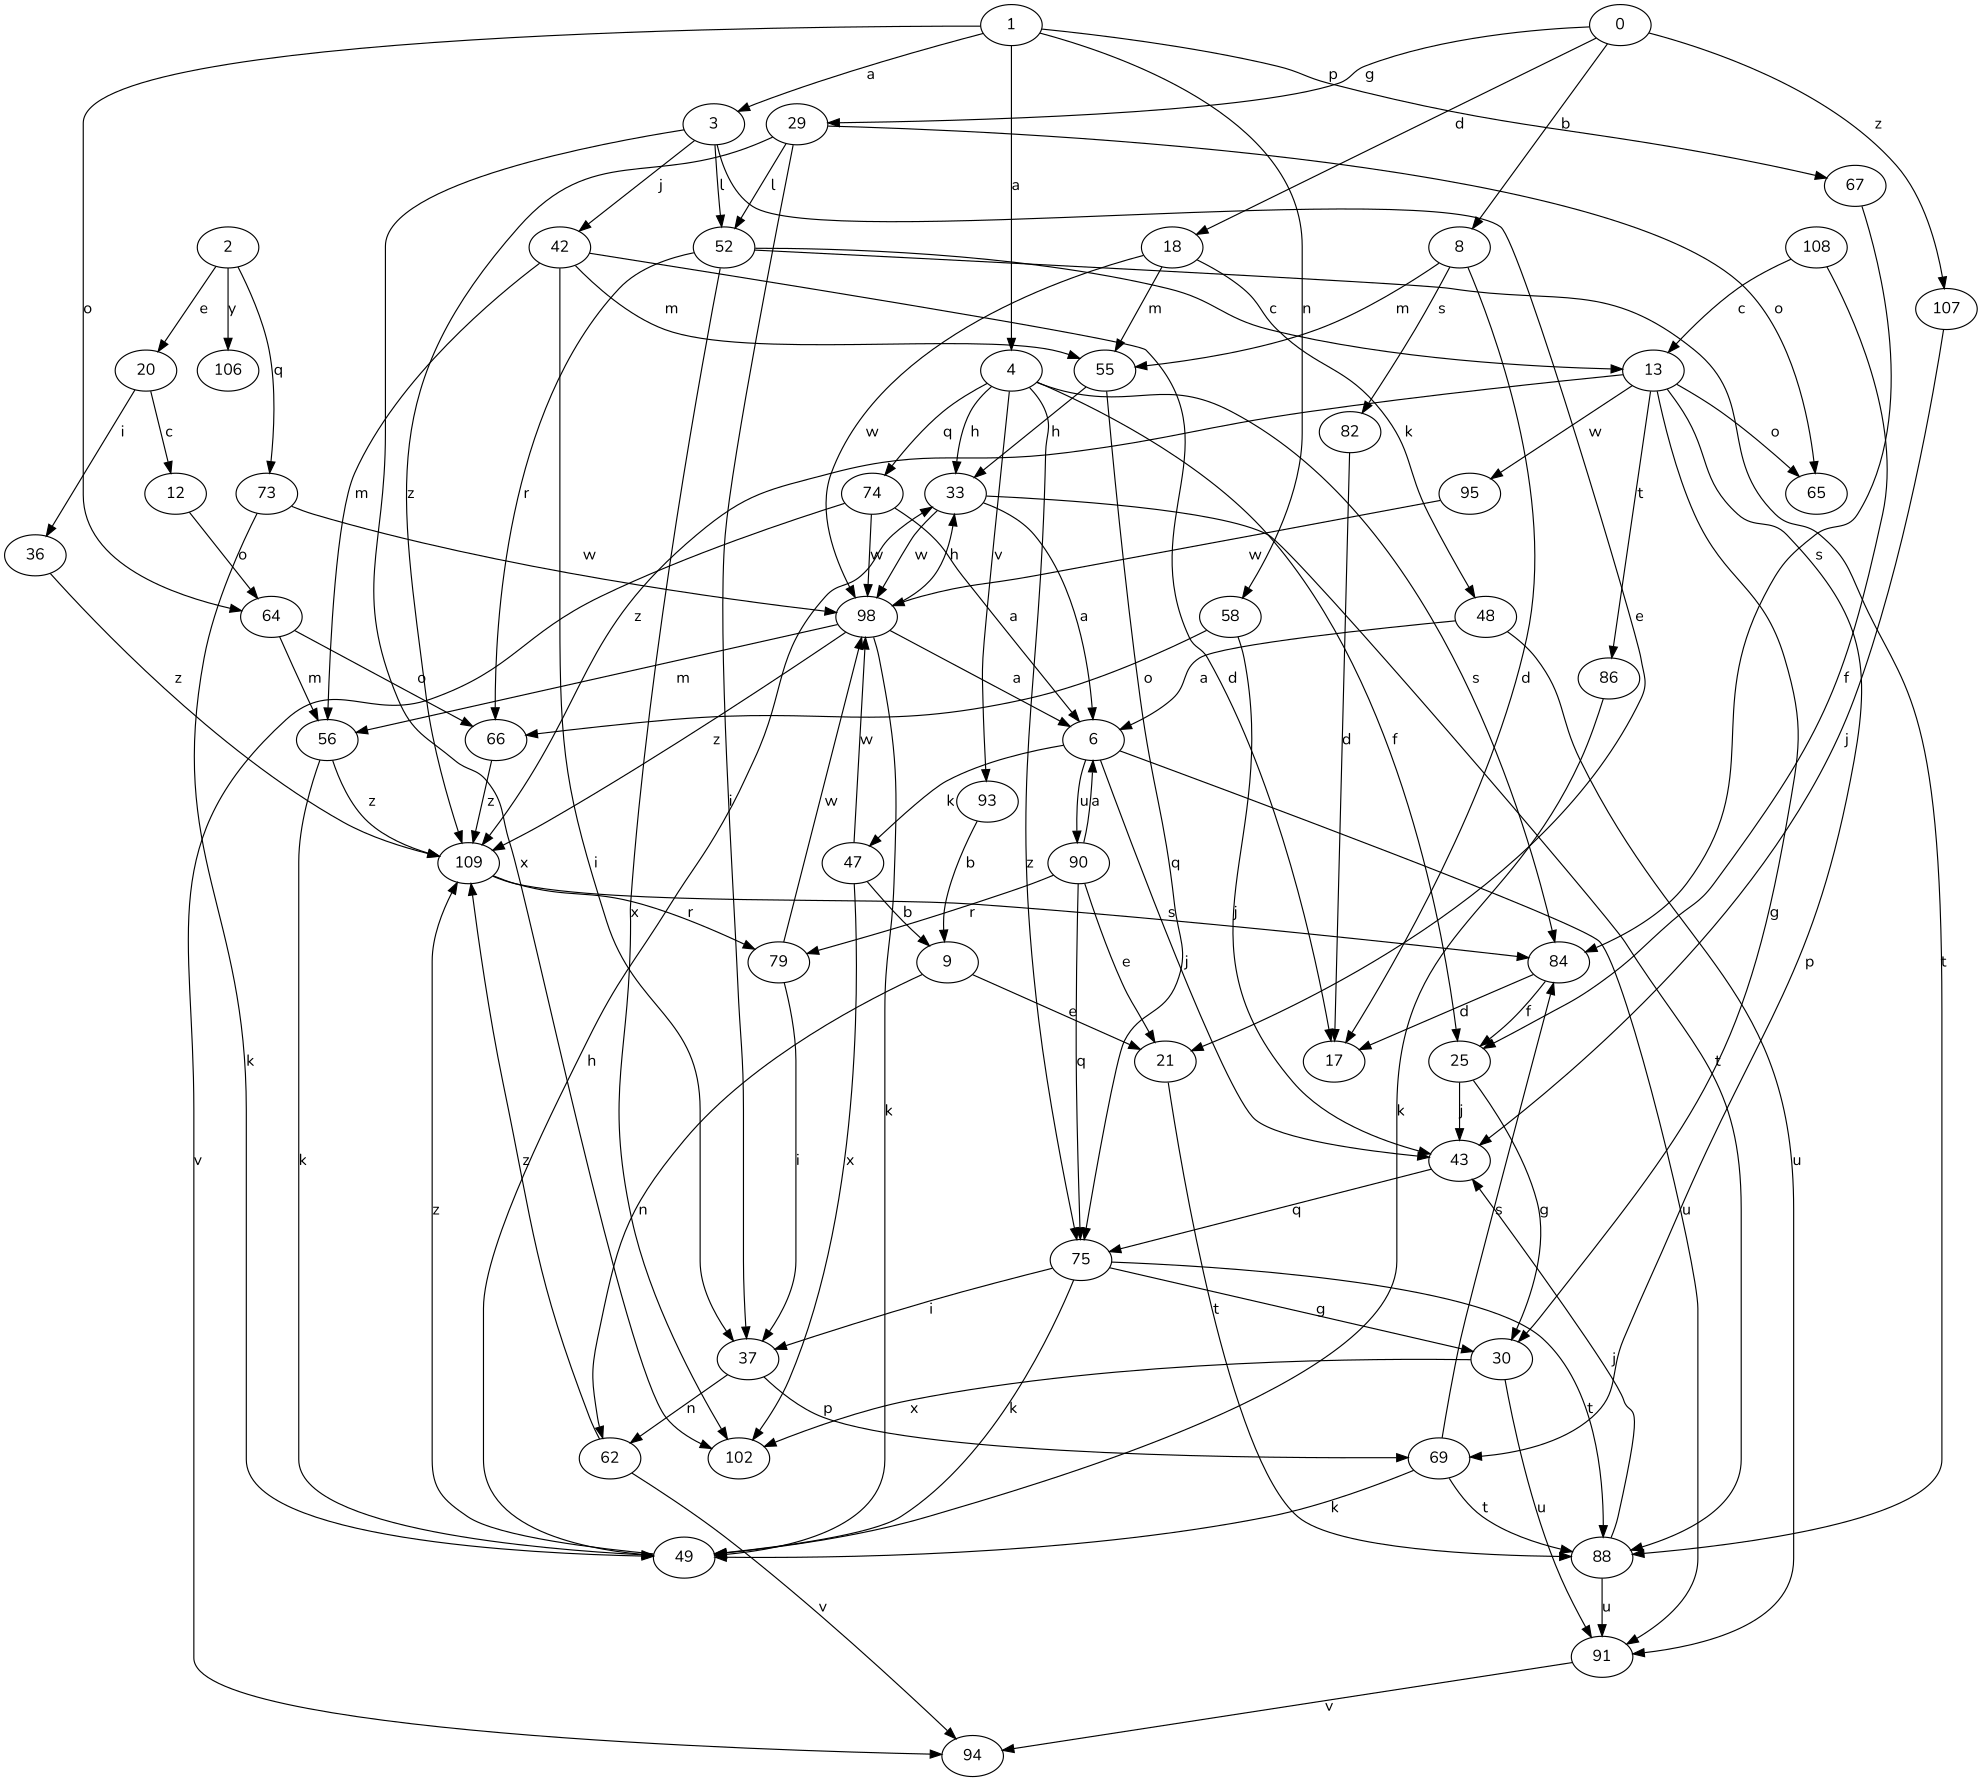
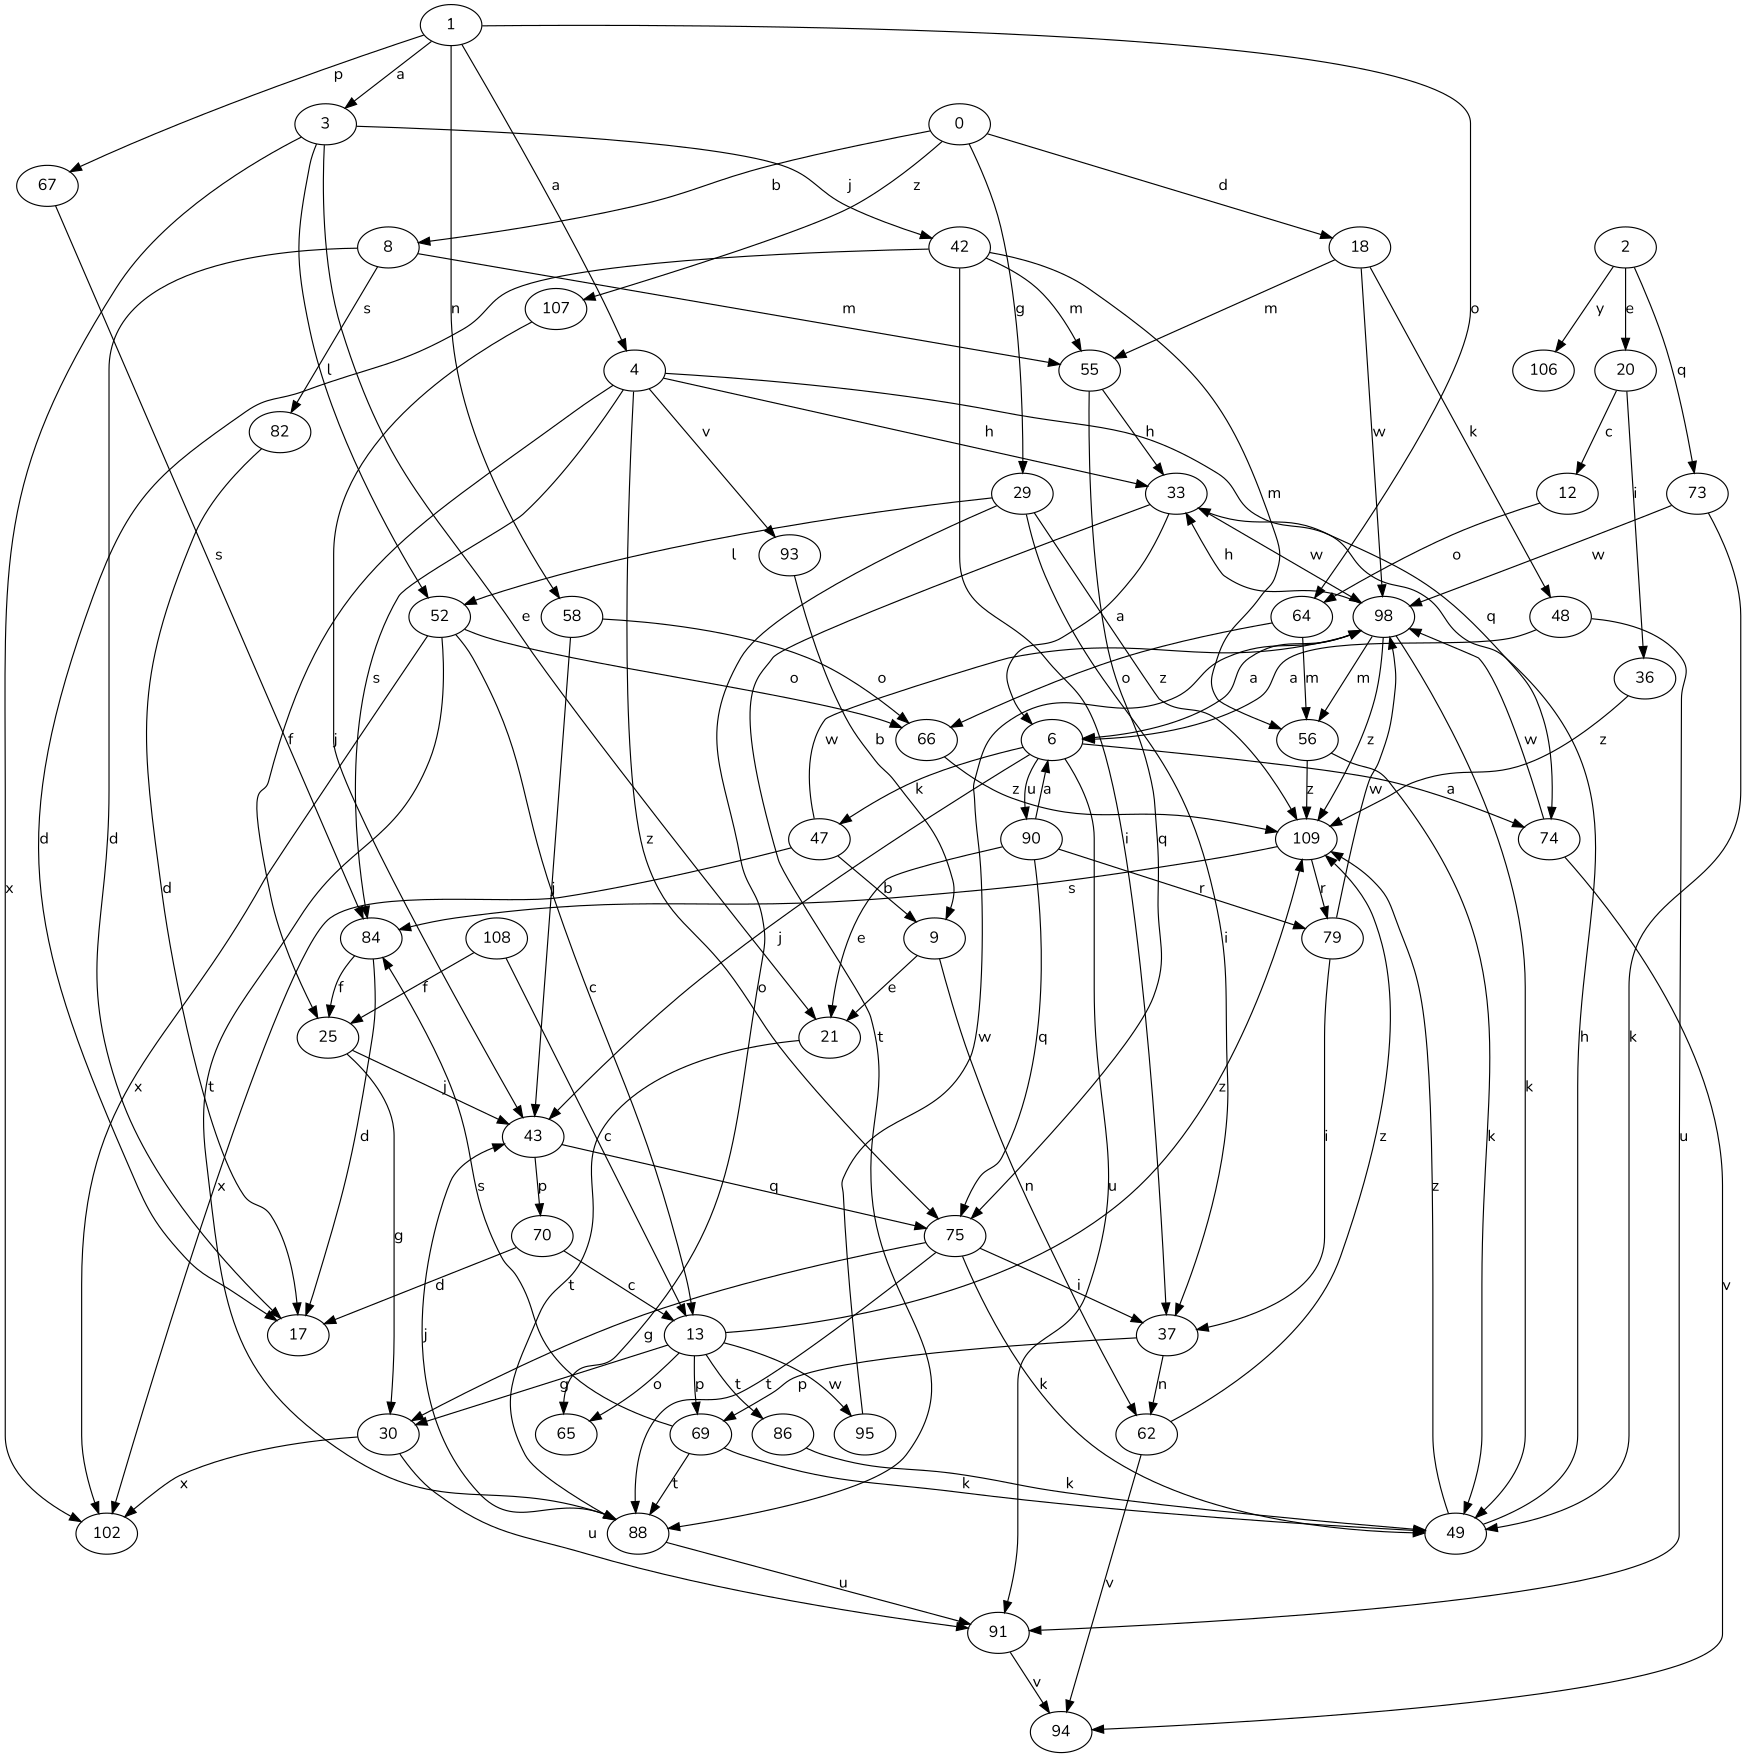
edge "52" -> "66": label "r" -> "o"
edge "74" -> "6": reversed
node "70": added
